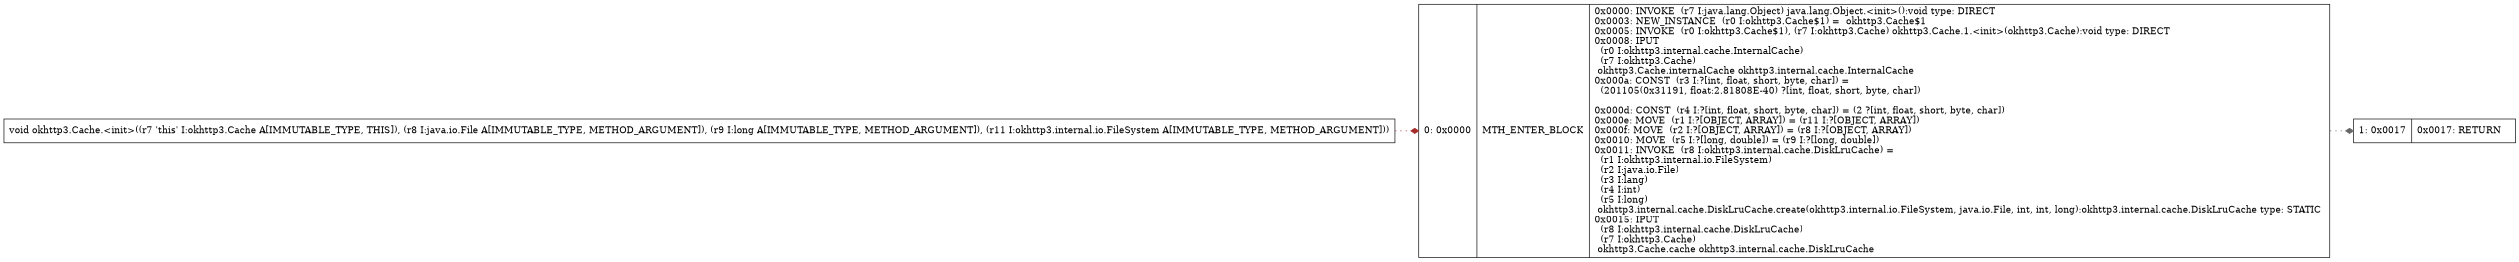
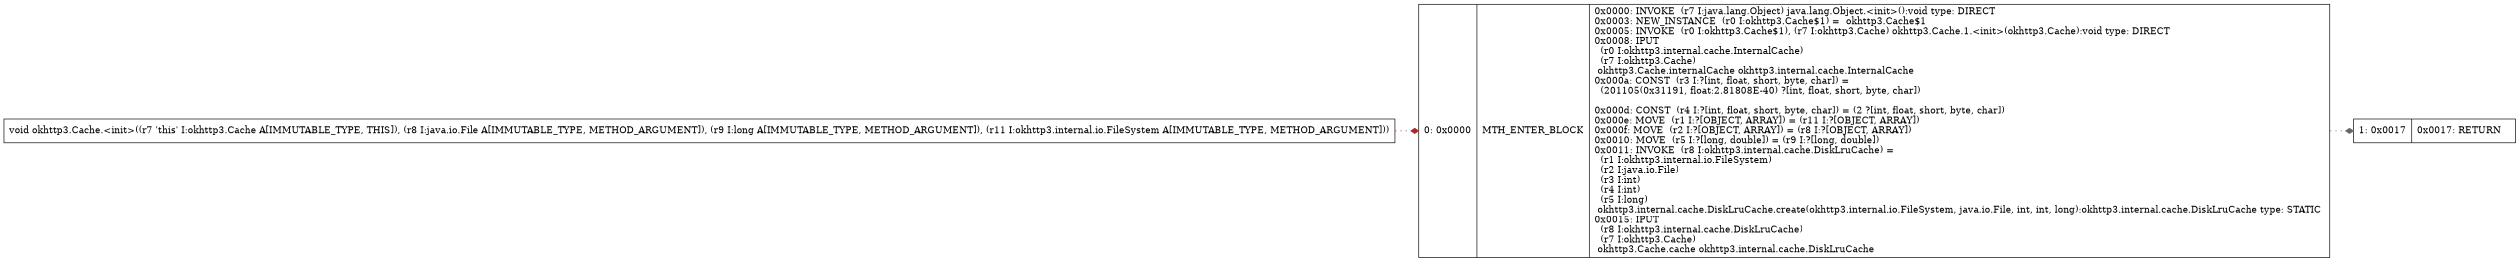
node "0: 0x0000": text "(r3 I:lang)" -> "(r3 I:int)"
